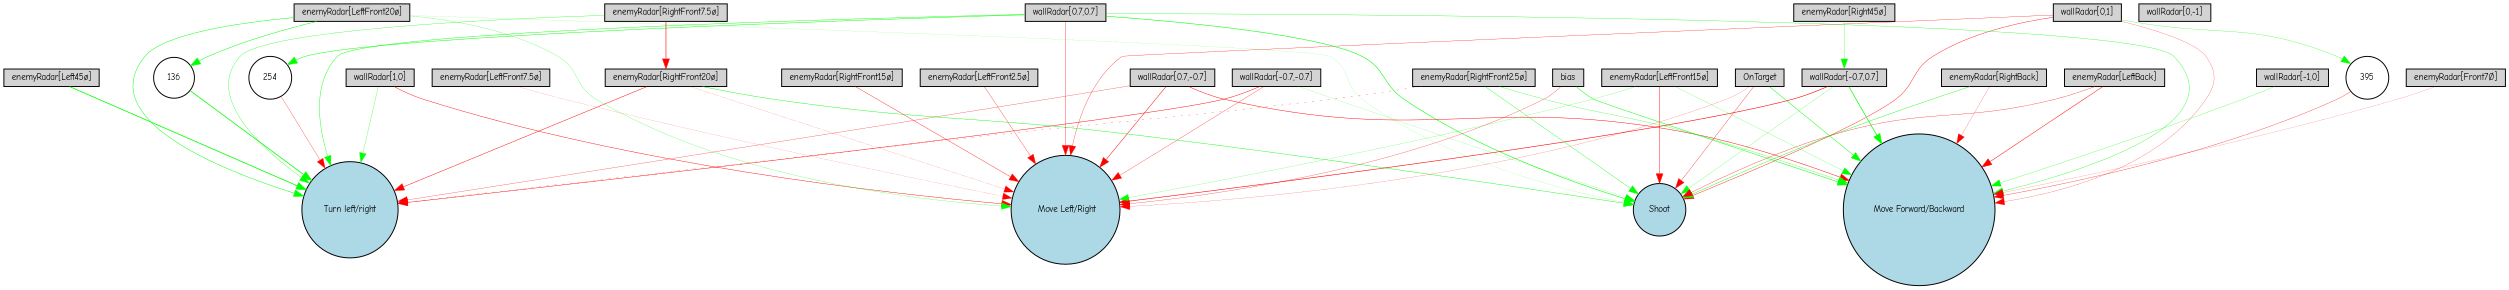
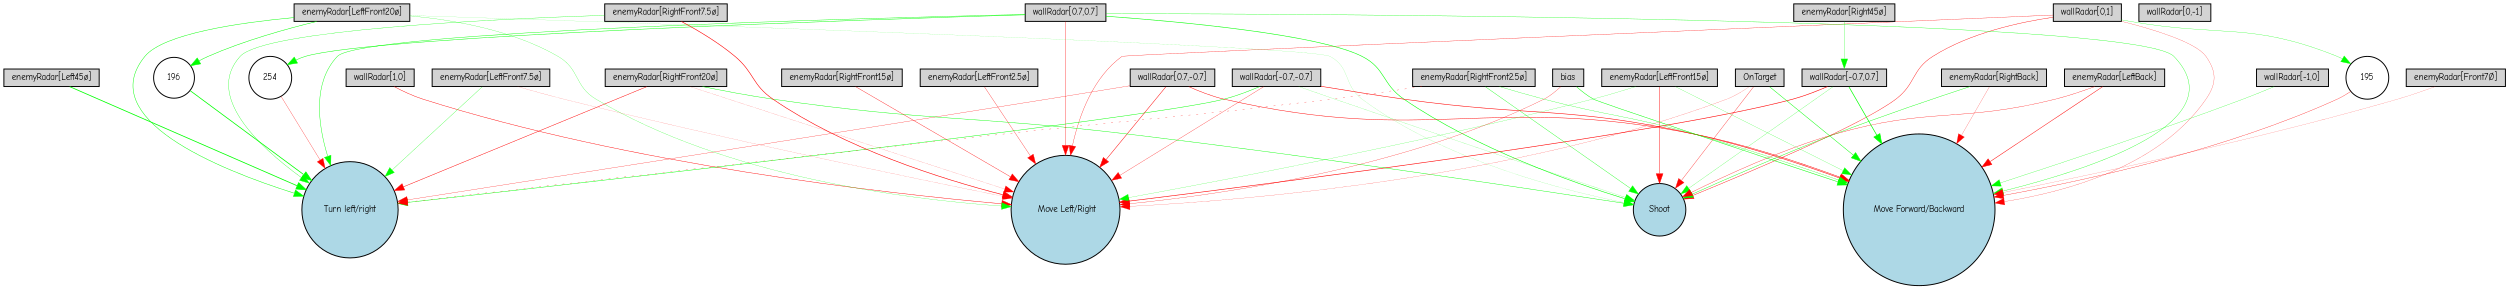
edge "enemyRadar[RightFront7.5ø]" -> "enemyRadar[RightFront20ø]": now "enemyRadar[RightFront7.5ø]" -> "Move Left/Right"
node "136": label "136" -> "196"
node "395": label "395" -> "195"
edge "wallRadar[-0.7,-0.7]" -> "Move Forward/Backward": added
edge "wallRadar[1,0]" -> "Turn left/right": now "enemyRadar[LeftFront7.5ø]" -> "Turn left/right"
edge "wallRadar[-0.7,-0.7]" -> "Turn left/right": color red -> green
